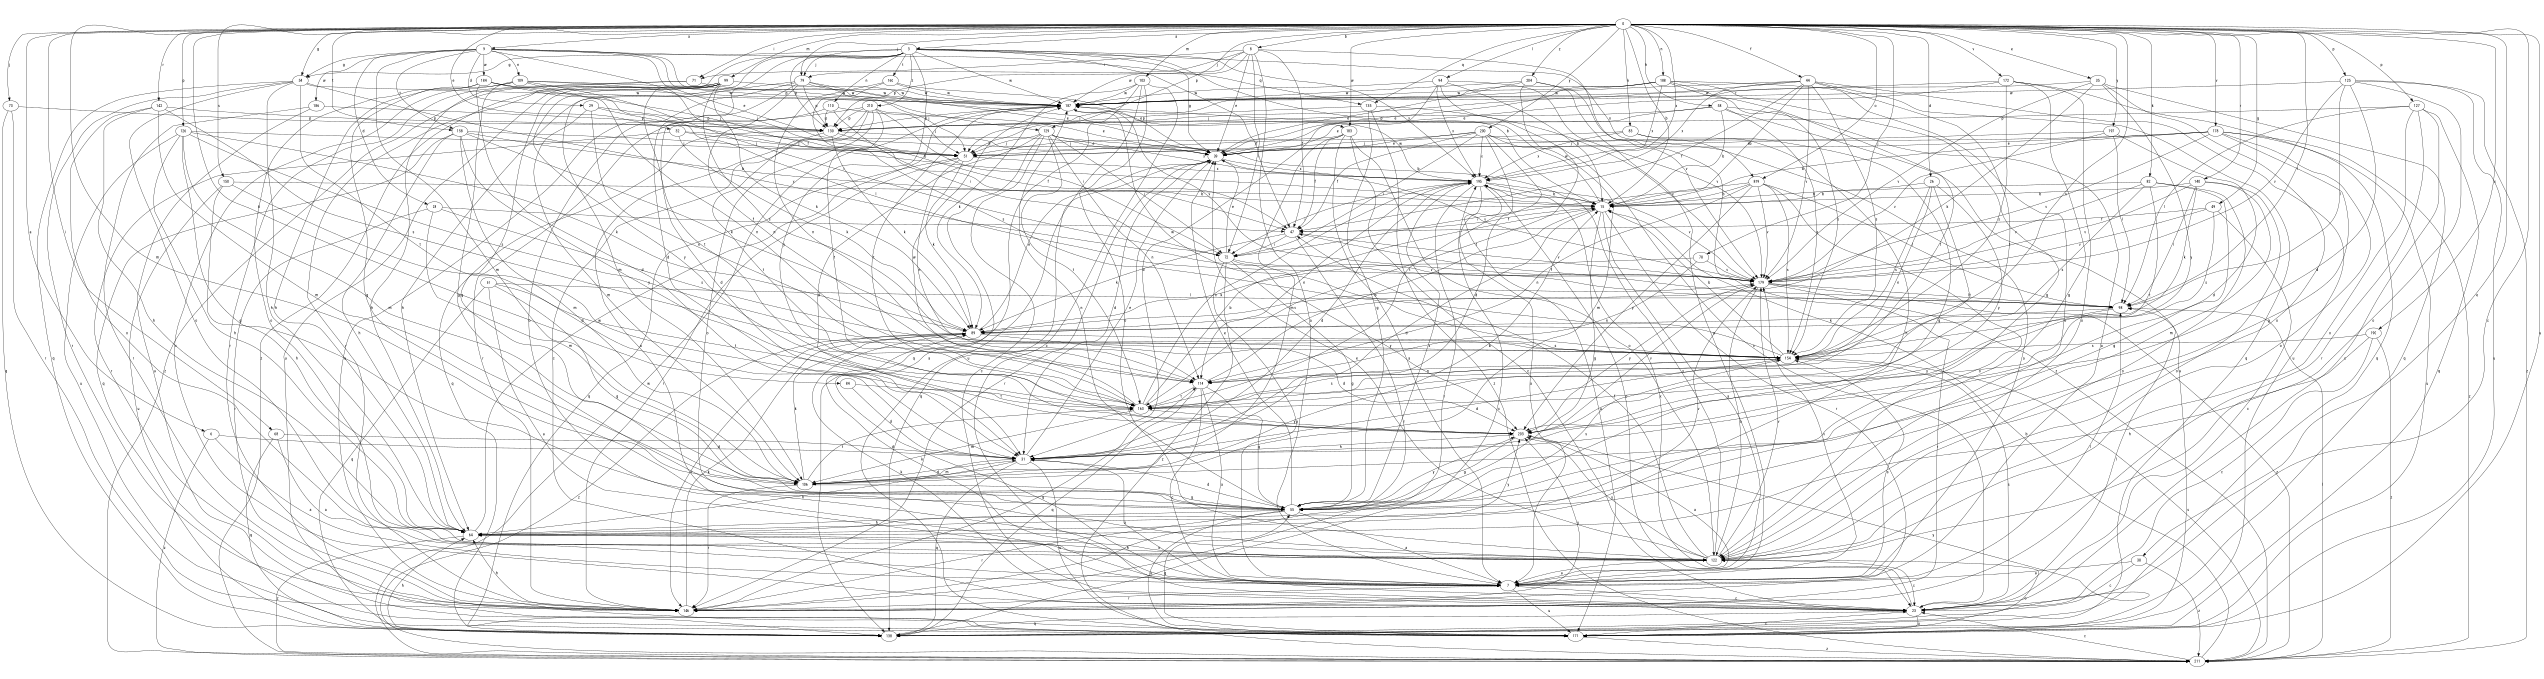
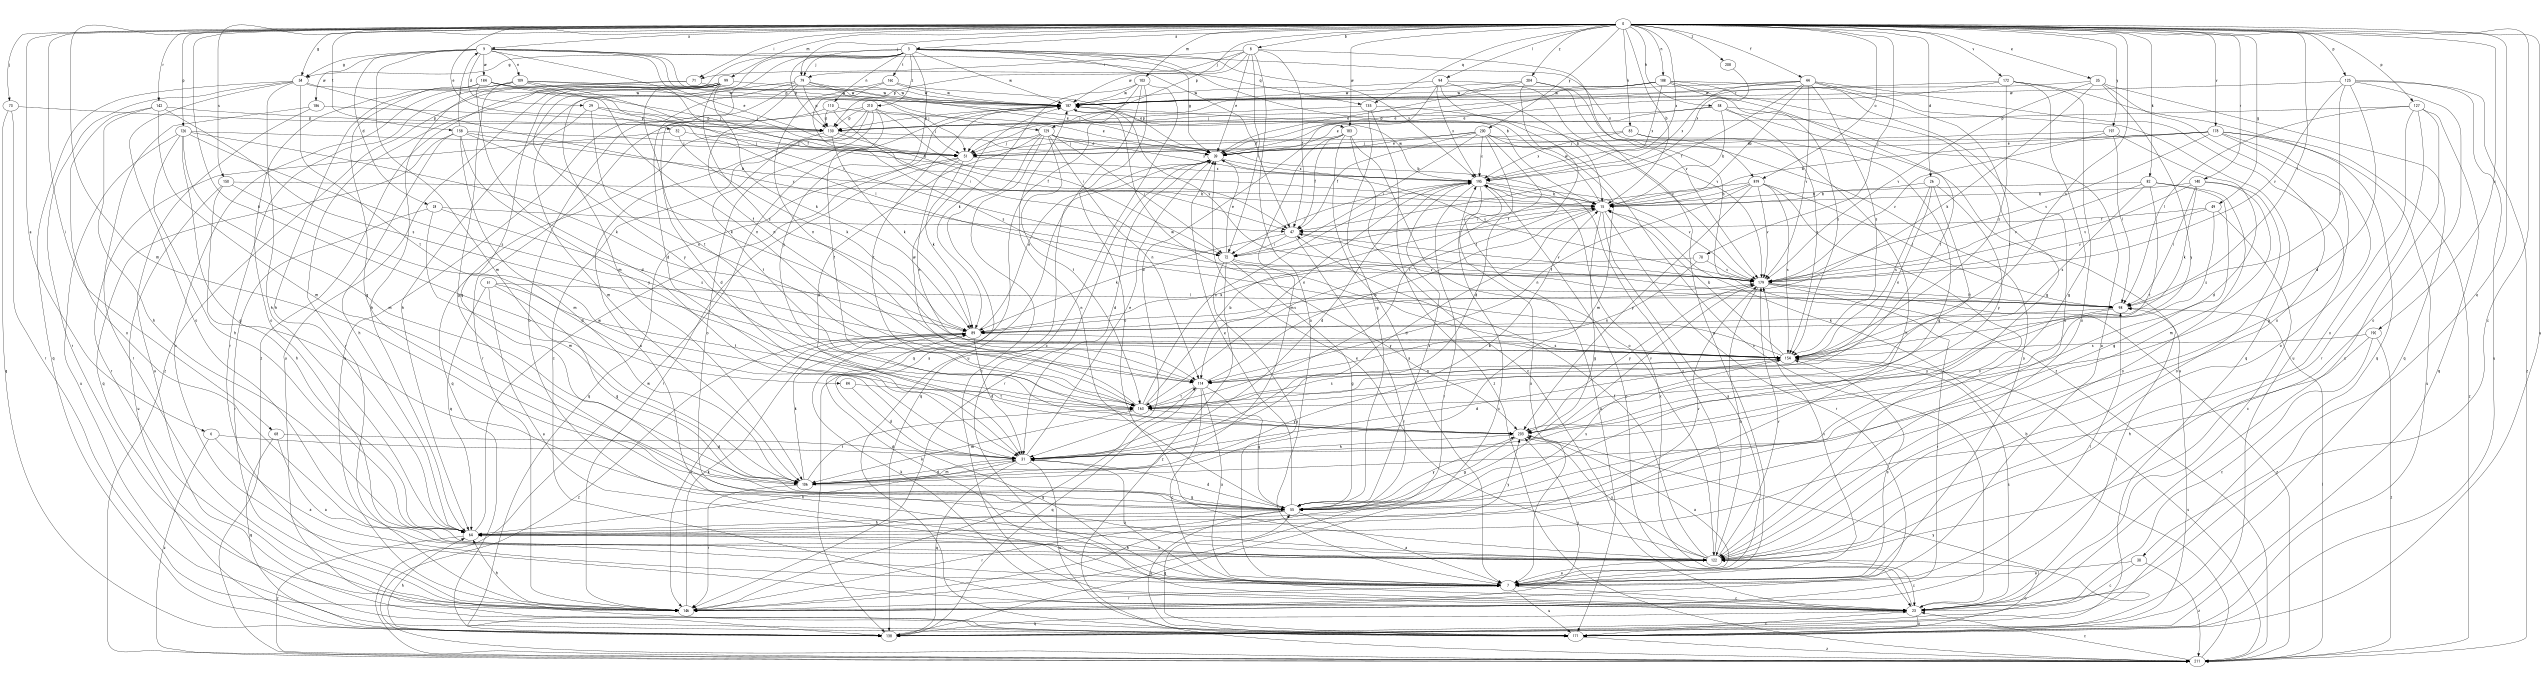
node "208": added
edge "9" -> "158": reversed
edge "32" -> "39": removed, label "e"
edge "89" -> "203": now "89" -> "31"
edge "67" -> "138": now "67" -> "64"
